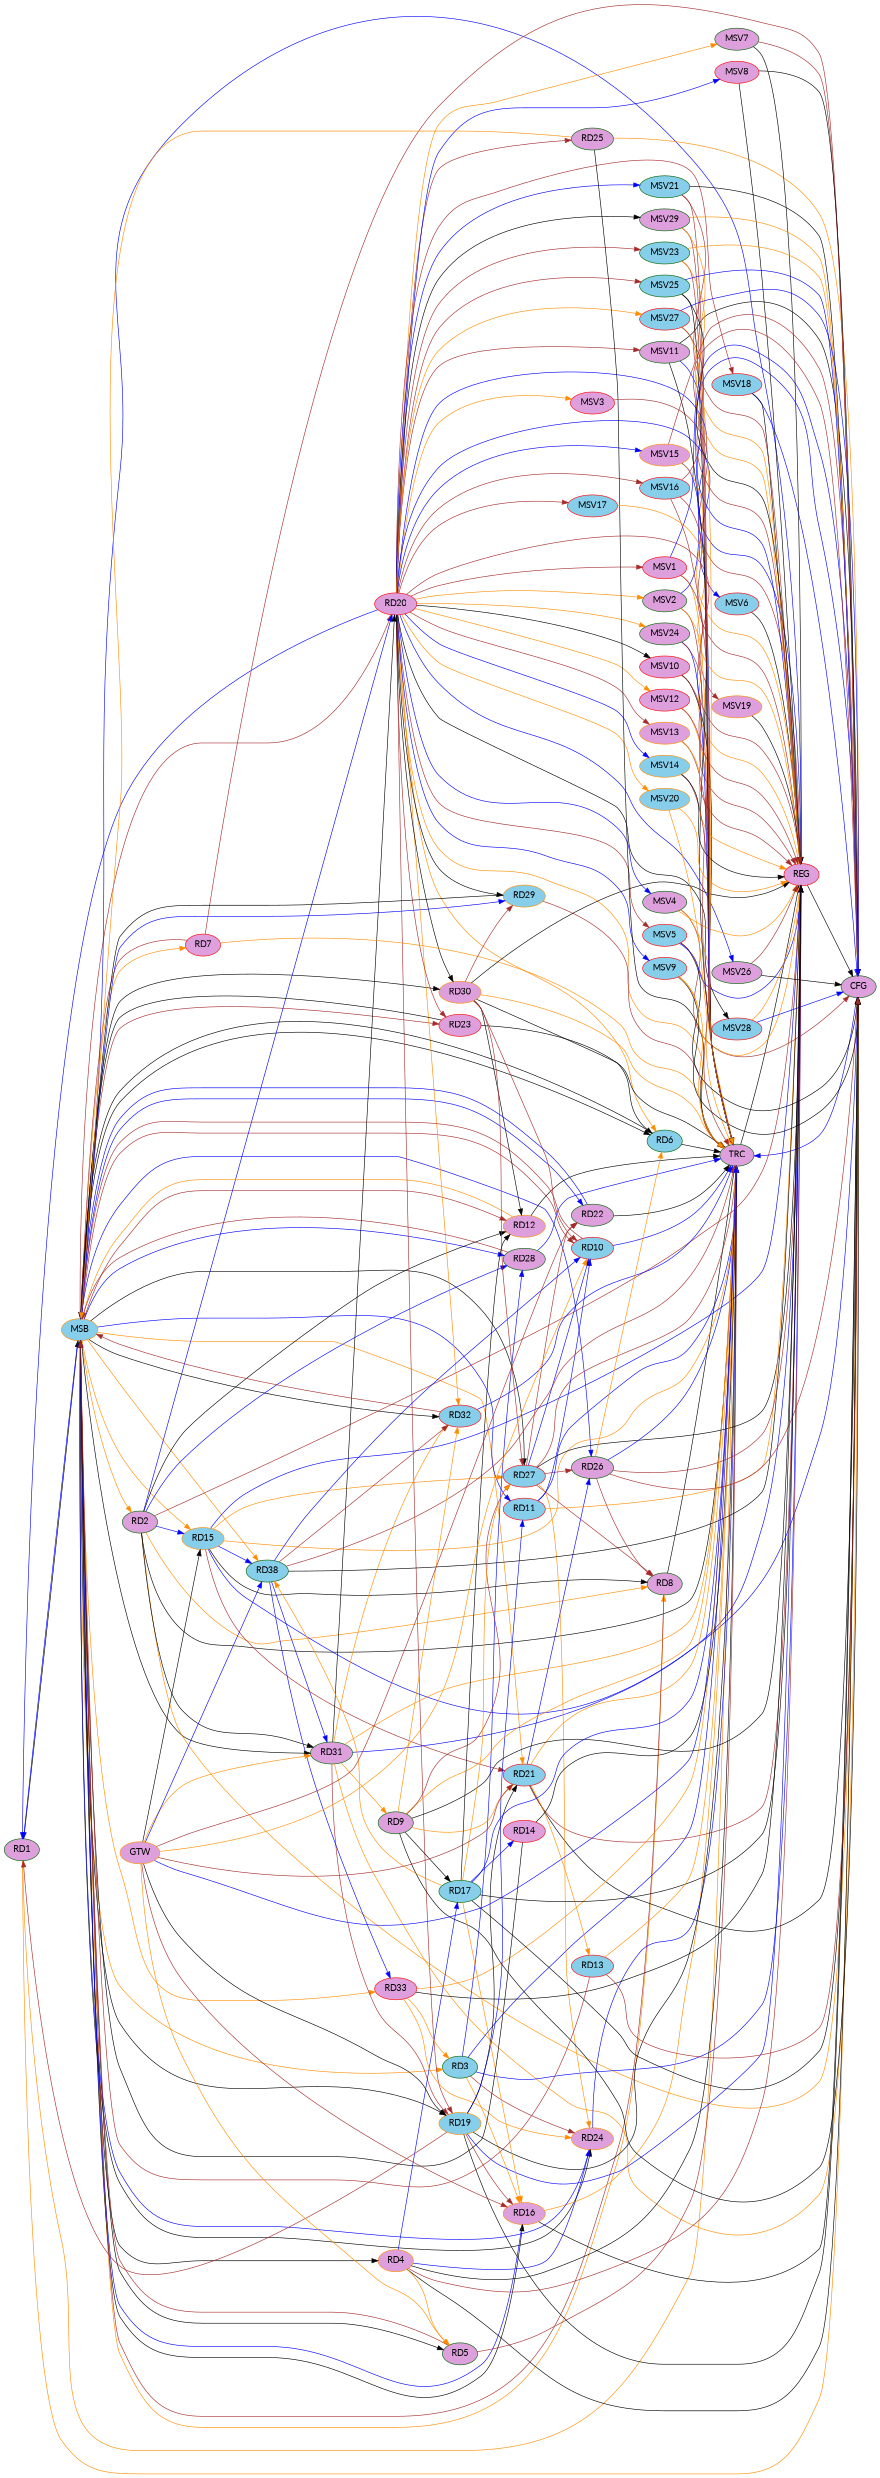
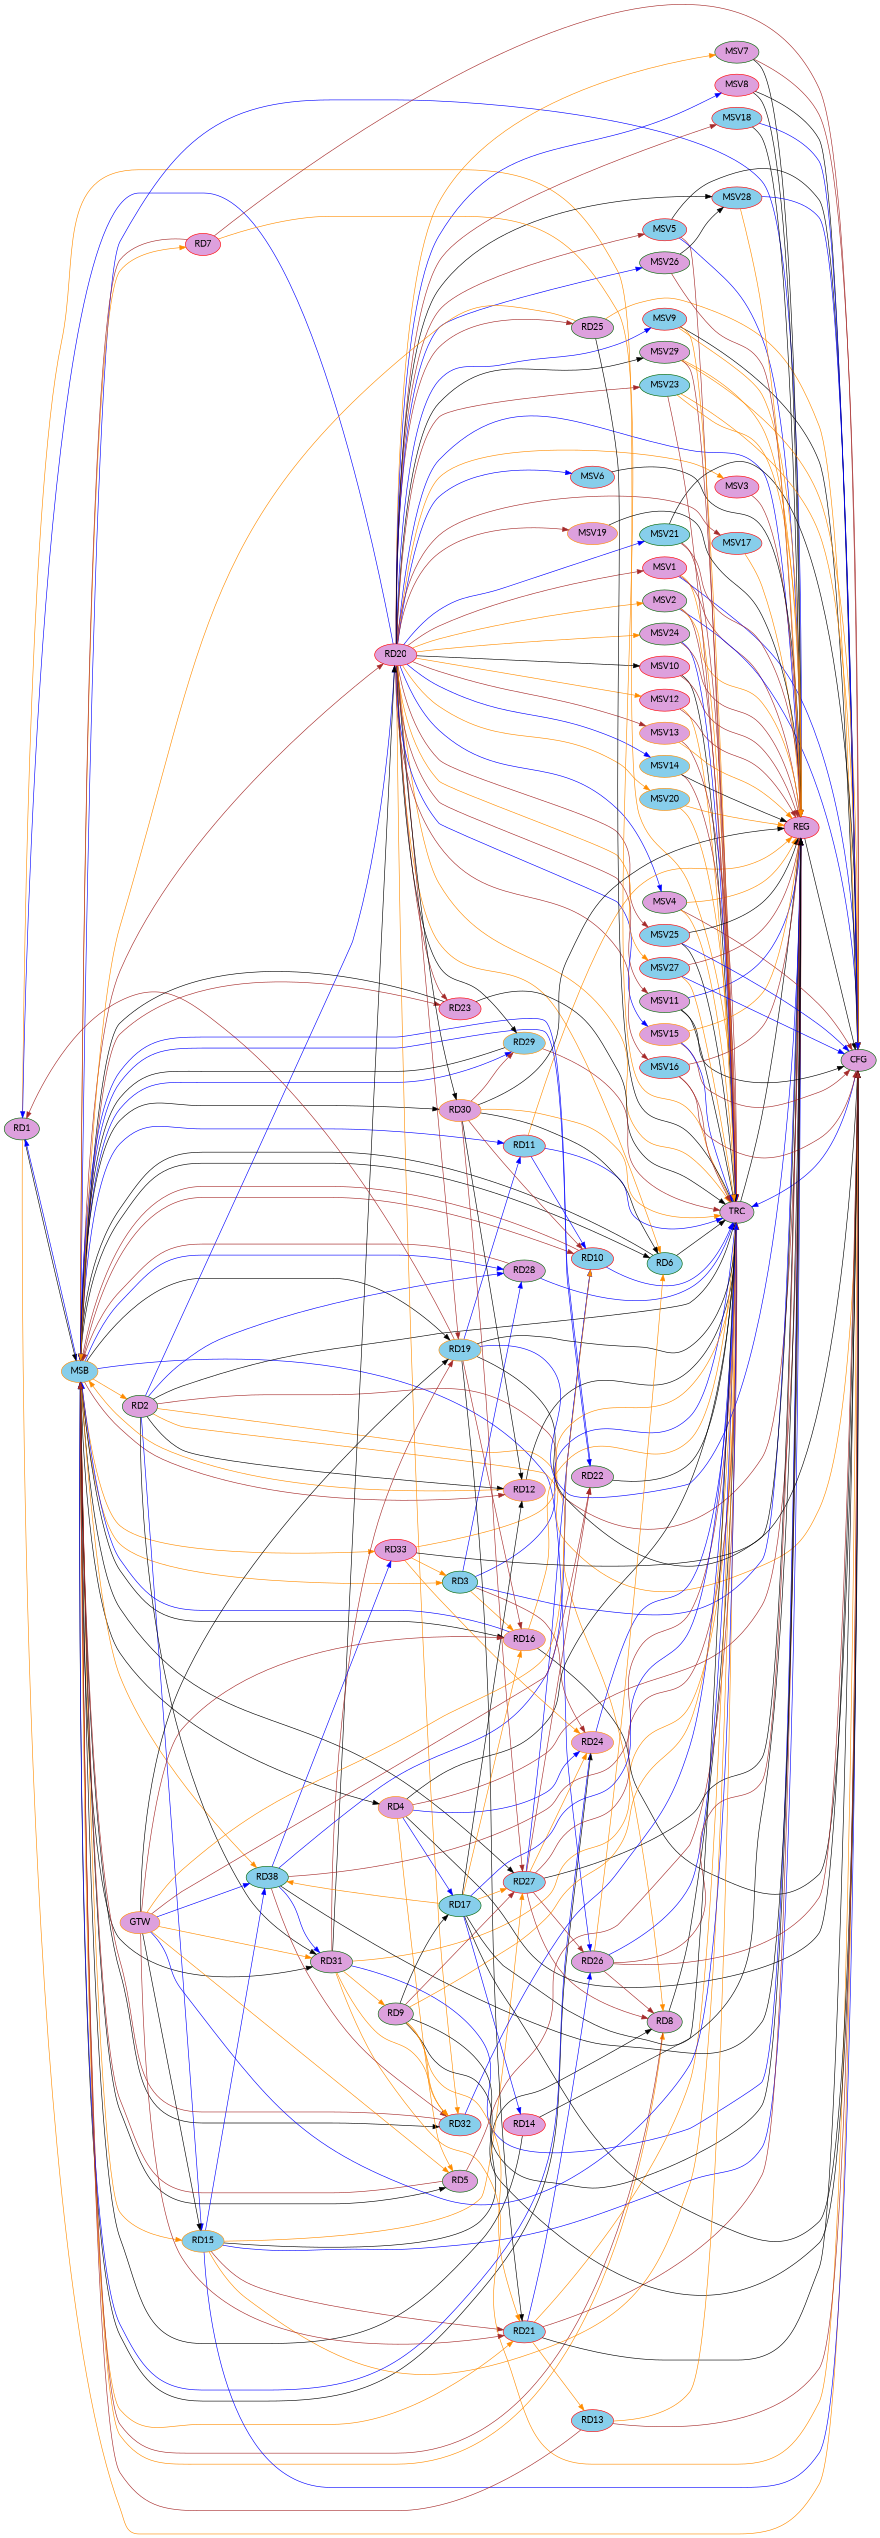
node "MSV25": color darkgreen -> red
edge "MSV26" -> "CFG": now "MSV26" -> "MSV28"
